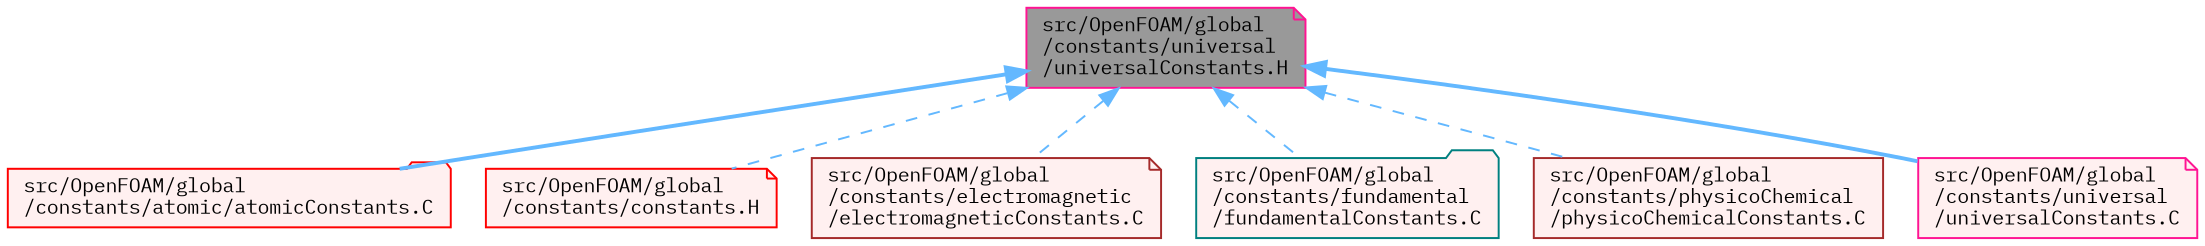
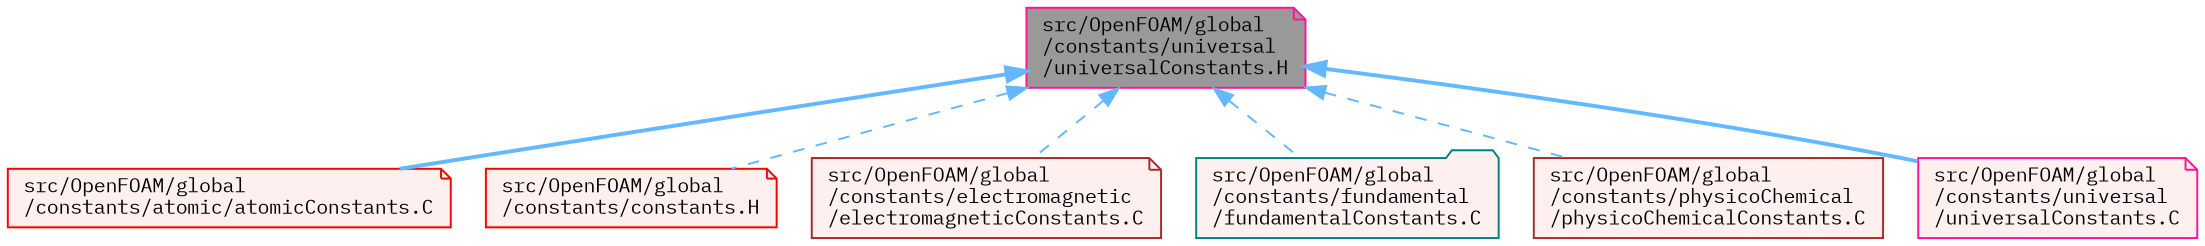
node "src/OpenFOAM/global /constants/atomic/atomicConstants.C": shape folder -> note
